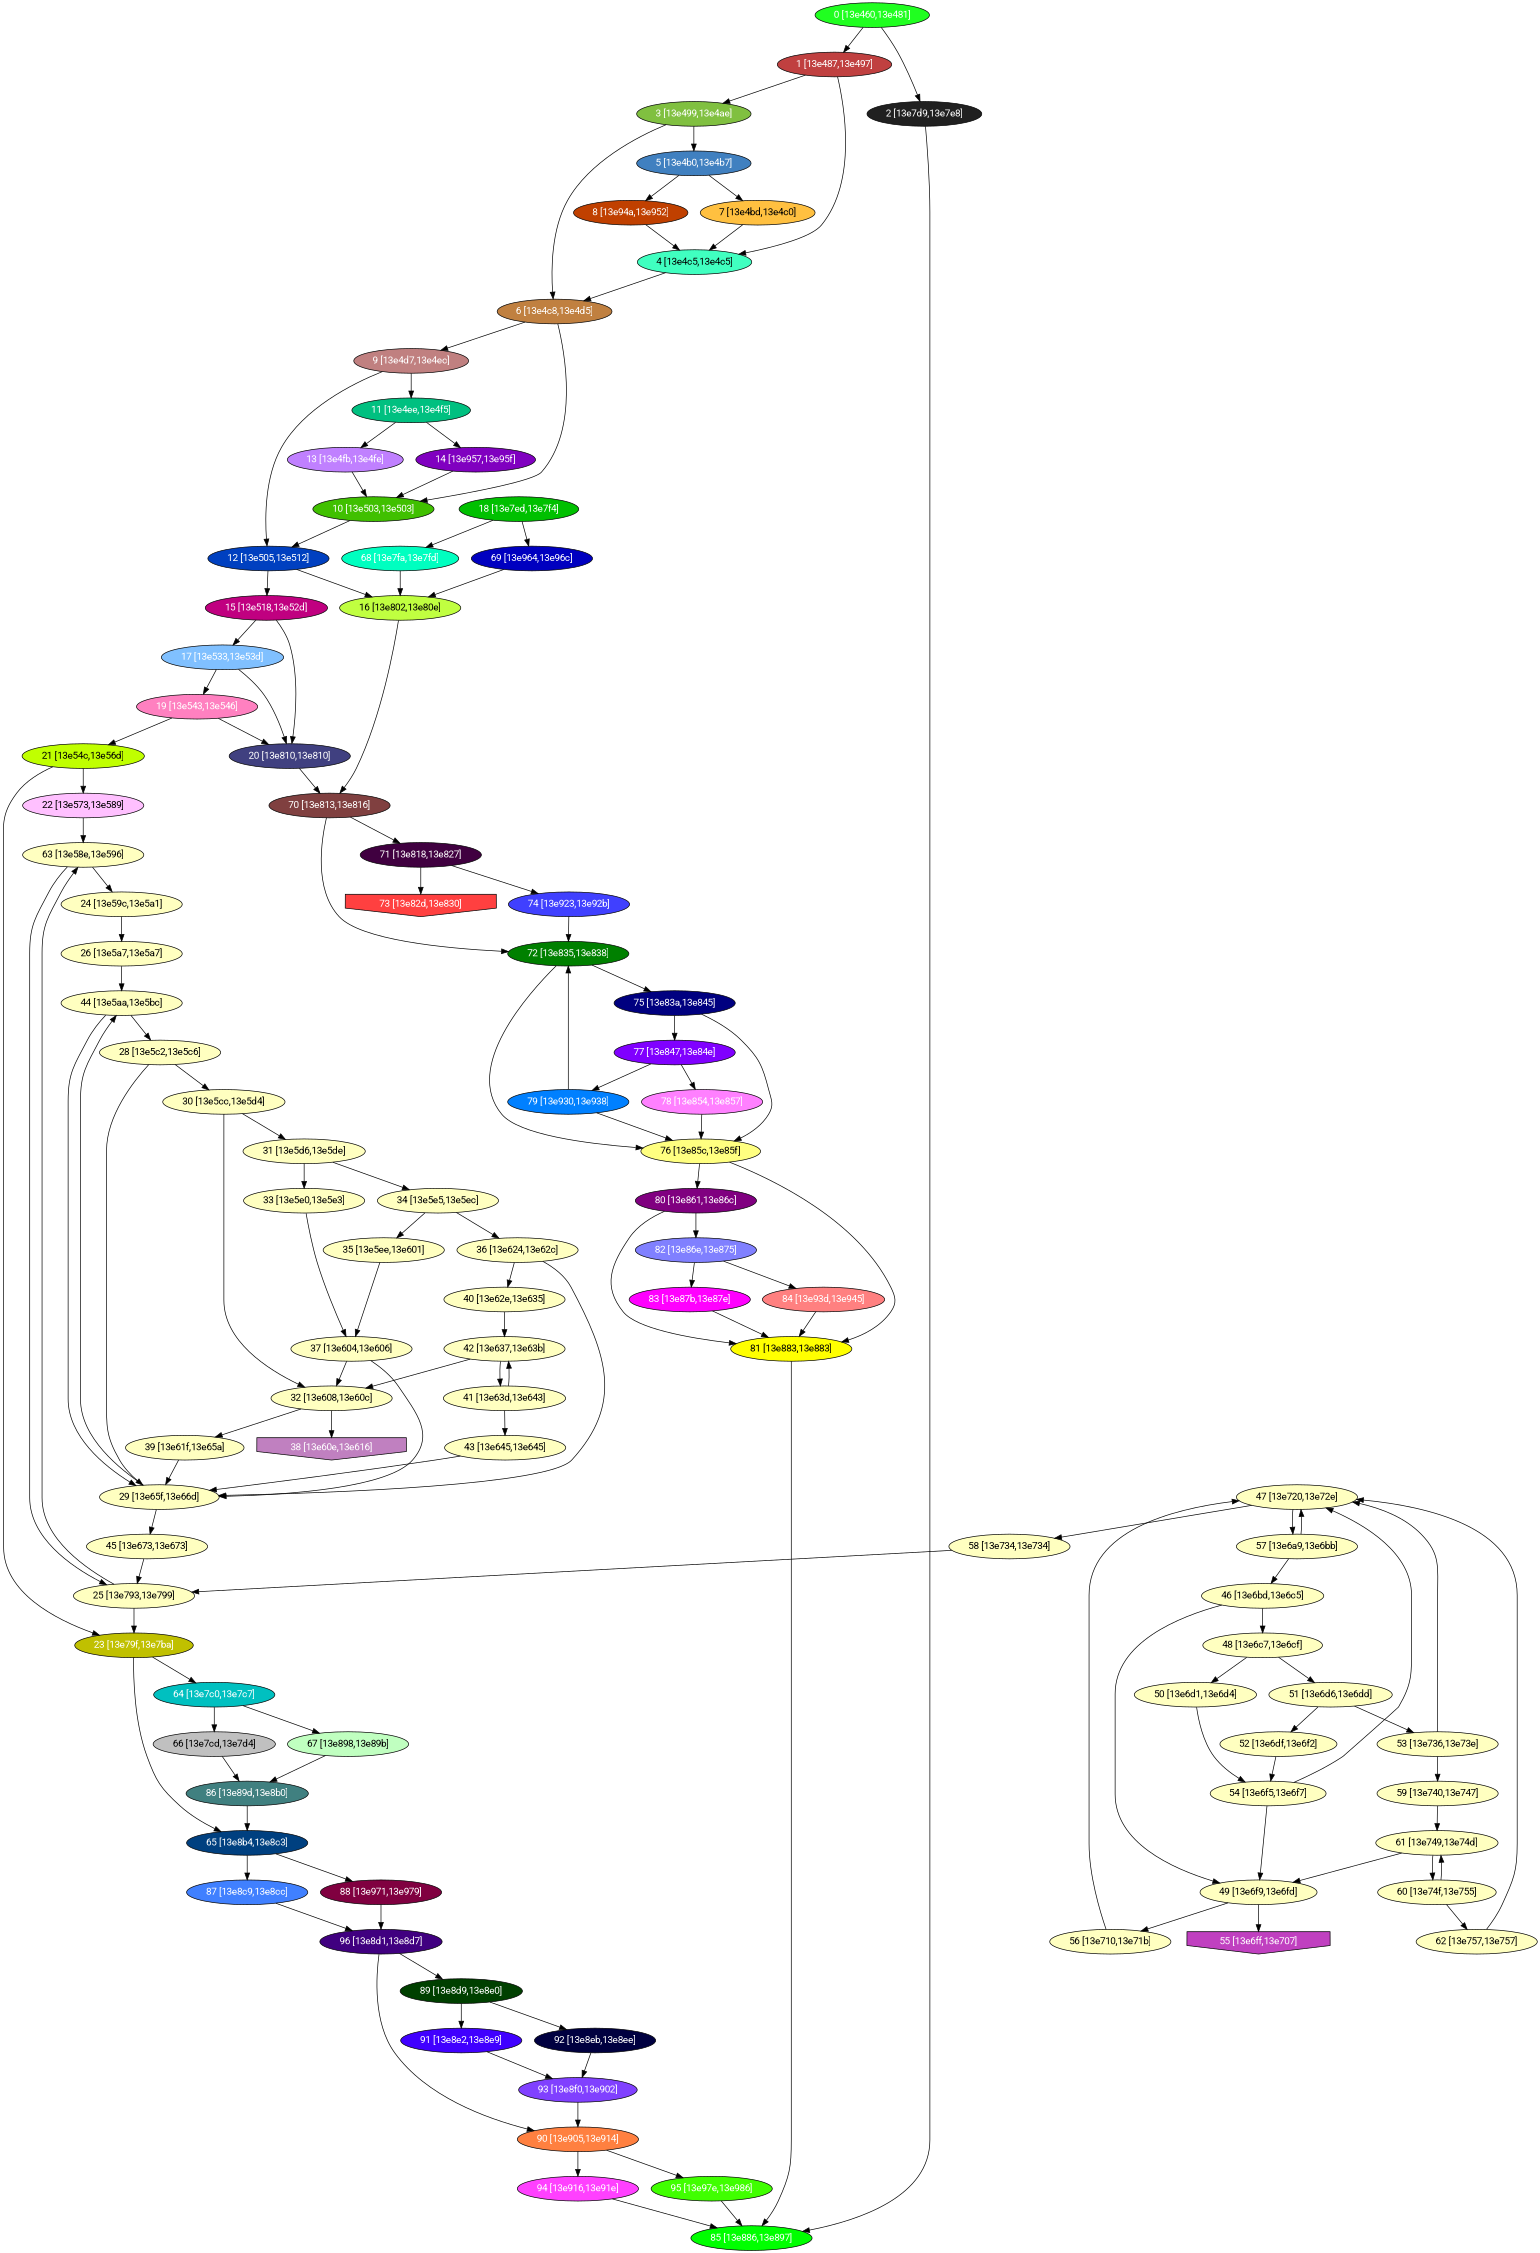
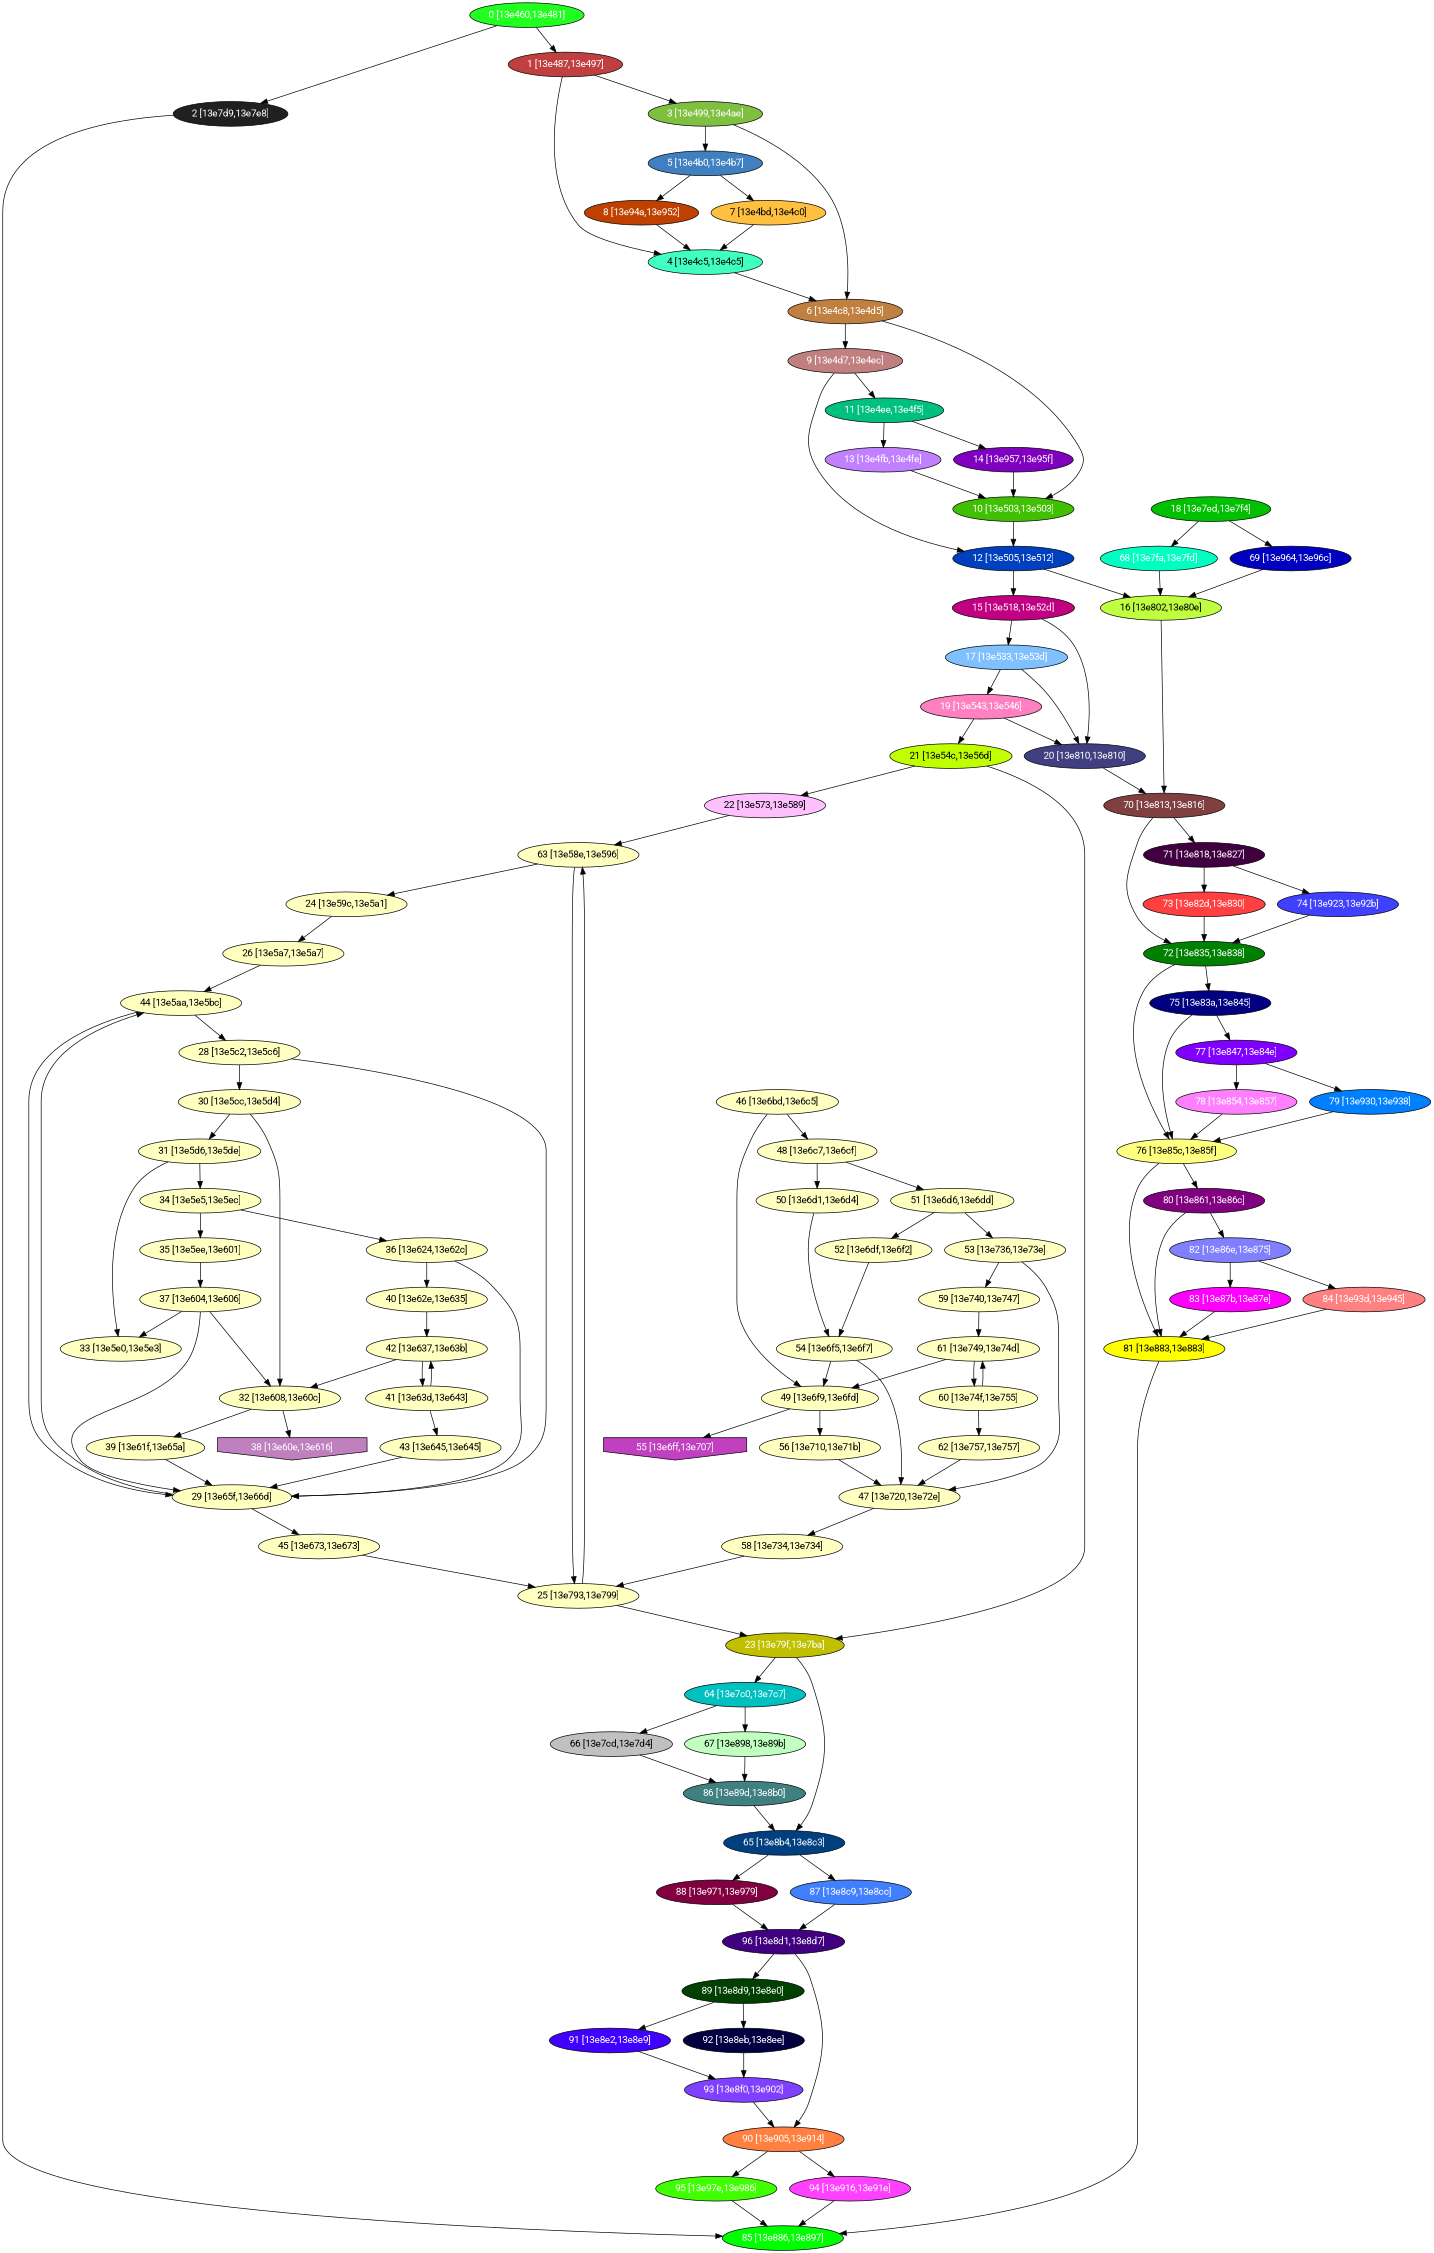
node "73 [13e82d,13e830]": shape invhouse -> ellipse
edge "79 [13e930,13e938]" -> "72 [13e835,13e838]": now "73 [13e82d,13e830]" -> "72 [13e835,13e838]"
edge "33 [13e5e0,13e5e3]" -> "37 [13e604,13e606]": reversed
node "57 [13e6a9,13e6bb]": removed
